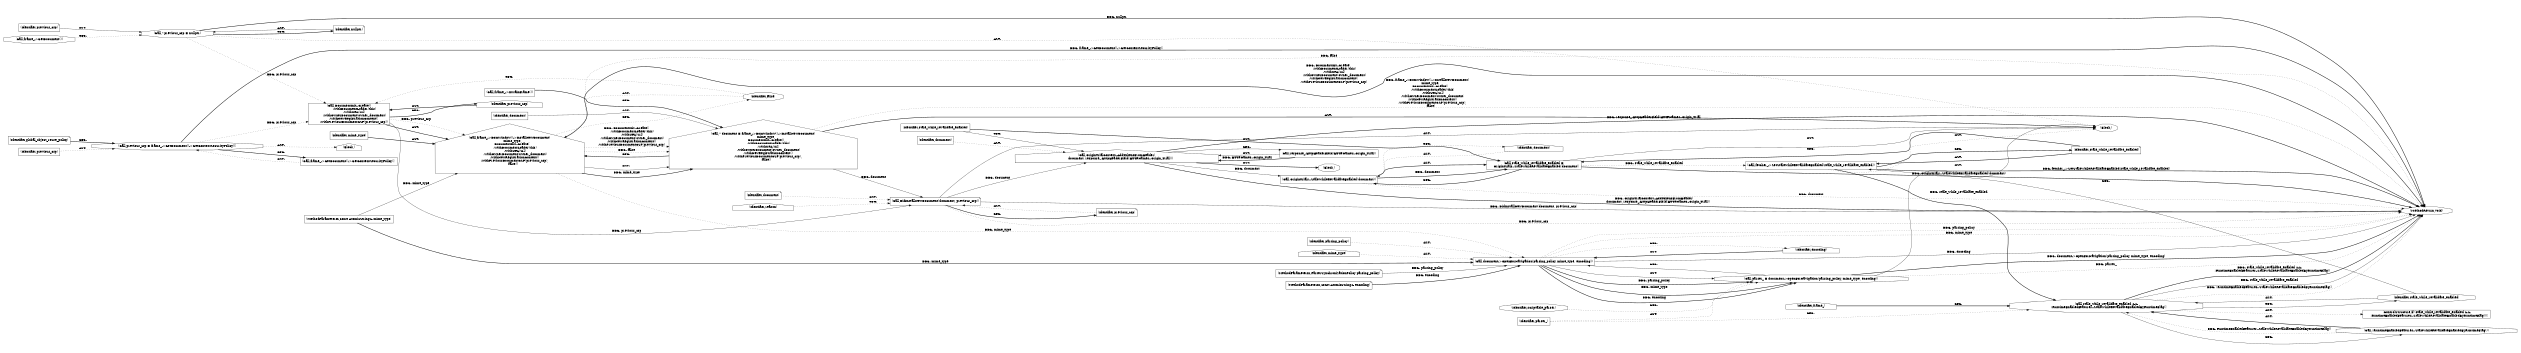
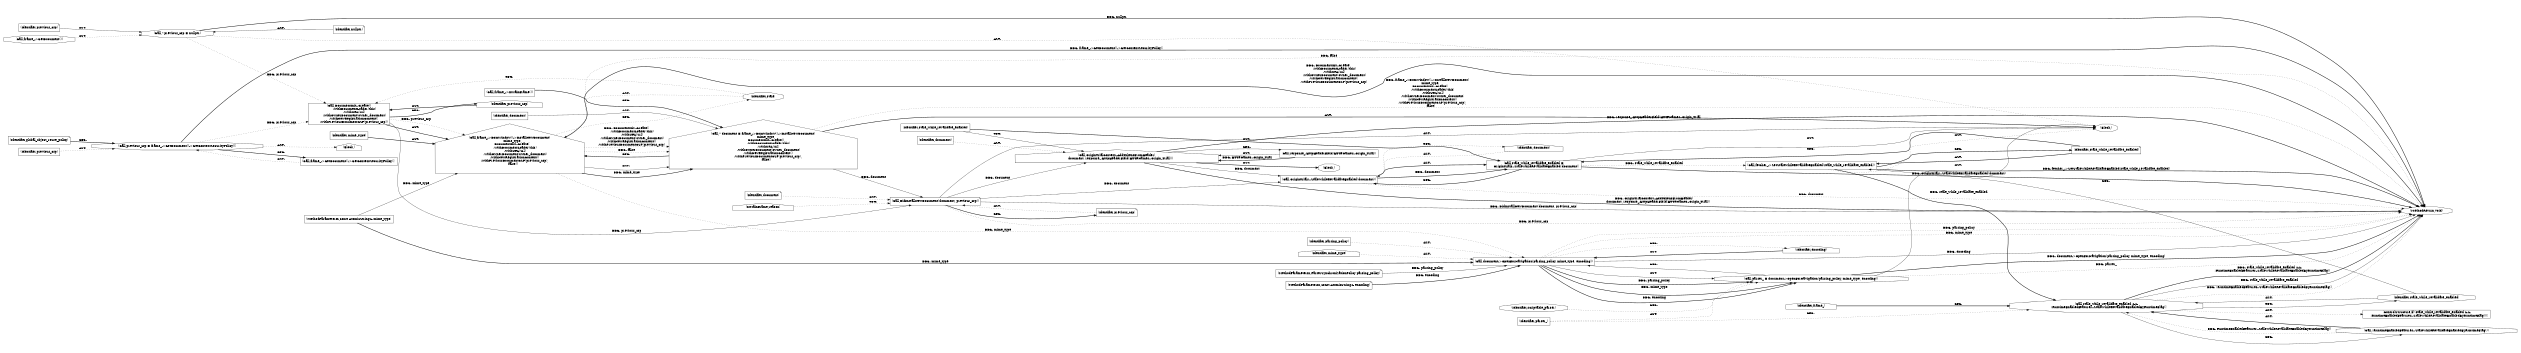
edge "(Call,* previous_csp = nullptr)" -> "(Identifier,nullptr)": removed, label "CFG:"
edge "(Call,frame_->GetDocument())" -> "(Call,* previous_csp = nullptr)": label "CFG: " -> "AST: "
node "(Identifier,false)": label "(Identifier,false)" -> "(Identifier,stale)"
edge "(Call,DidInstallNewDocument(document, previous_csp))" -> "(Call,OriginTrials::StaleWhileRevalidateEnabled(document))": added, label "DDG: document"
node "(Identifier,reason)": label "(Identifier,reason)" -> "(IsMainFrame,reason)"
